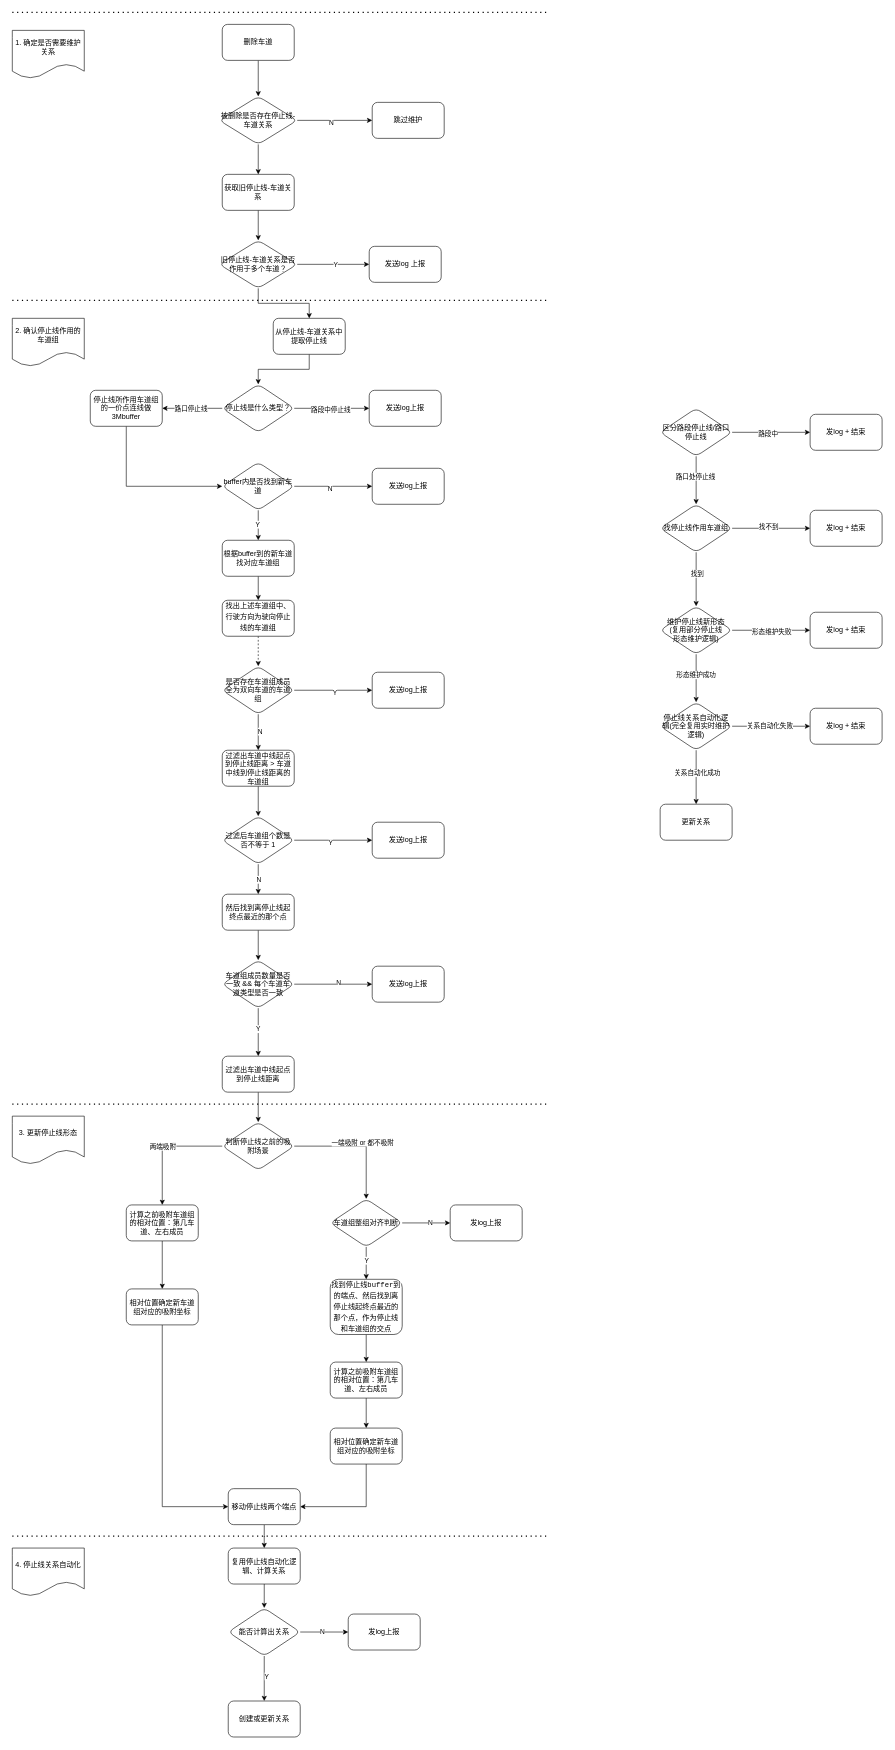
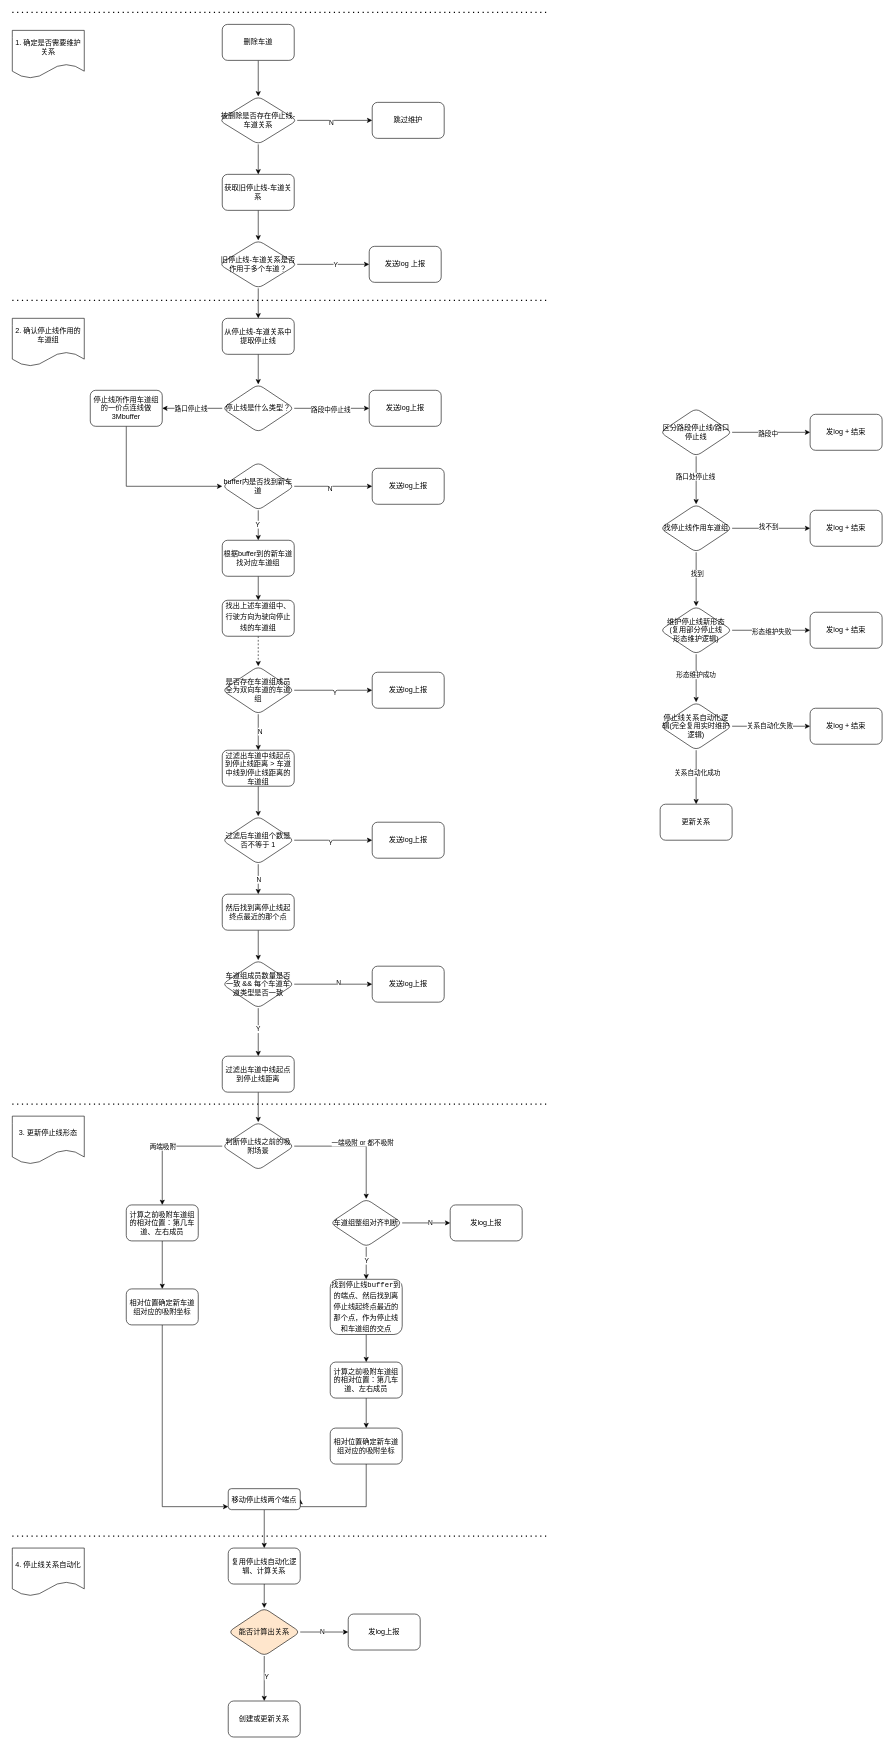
node "从停止线-车道关系中提取停止线": moved (309, 336) -> (258, 336)
node "移动停止线两个端点": size 72x36 -> 72x21
node "能否计算出关系": fillcolor #ffffff -> #ffe6cc
